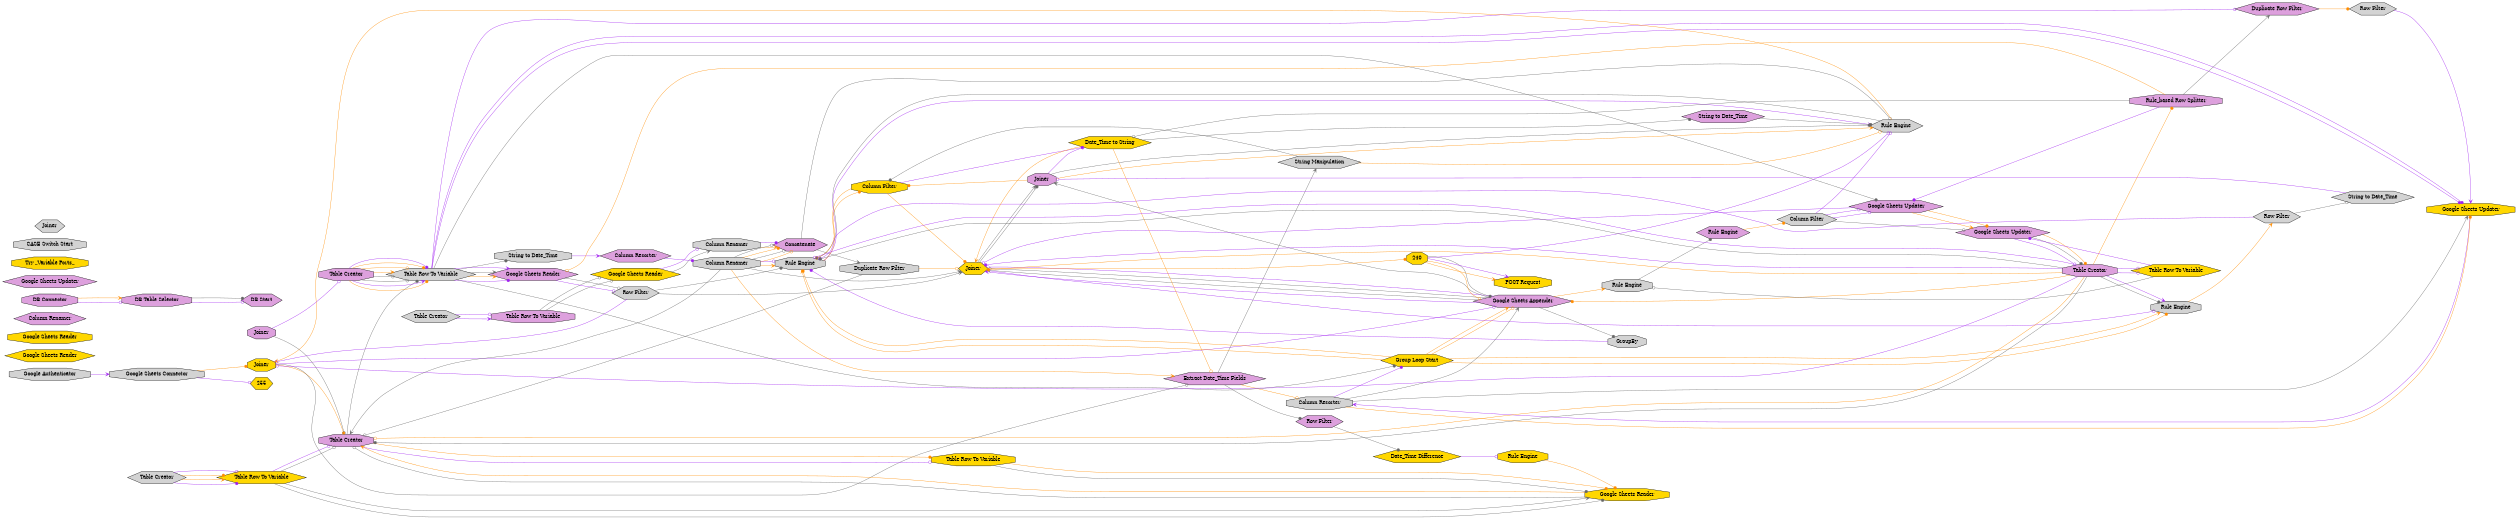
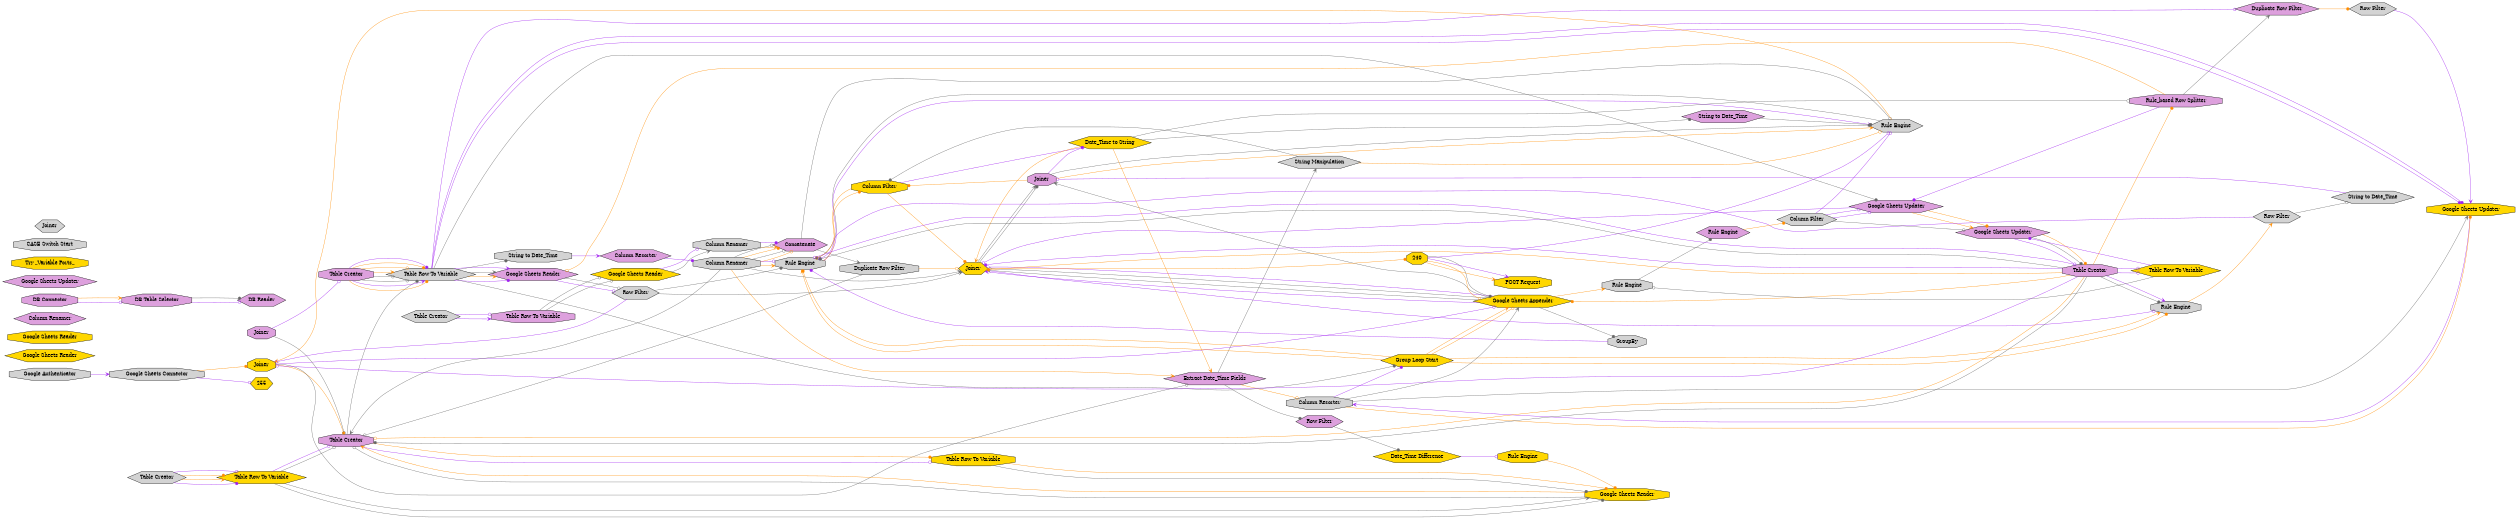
edge "Rule_based Row Splitter" -> "Date_Time to String": reversed
edge "Date_Time to String" -> "Extract Date_Time Fields": arrowhead odot -> vee
node "DB Start": label "DB Start" -> "DB Reader"
node "Google Sheets Appender": fillcolor plum -> gold
